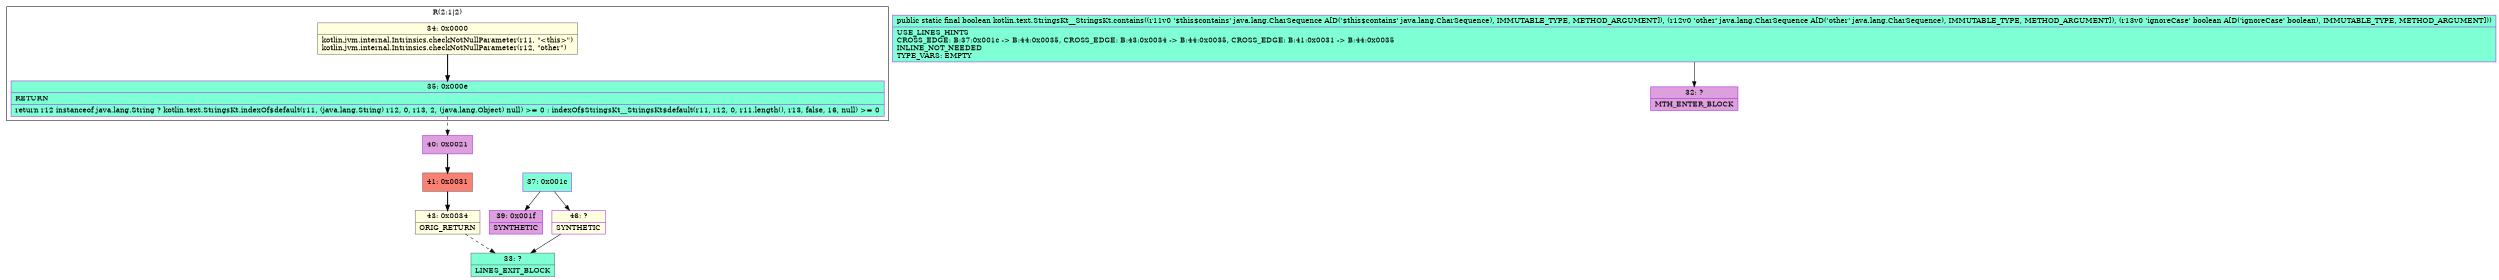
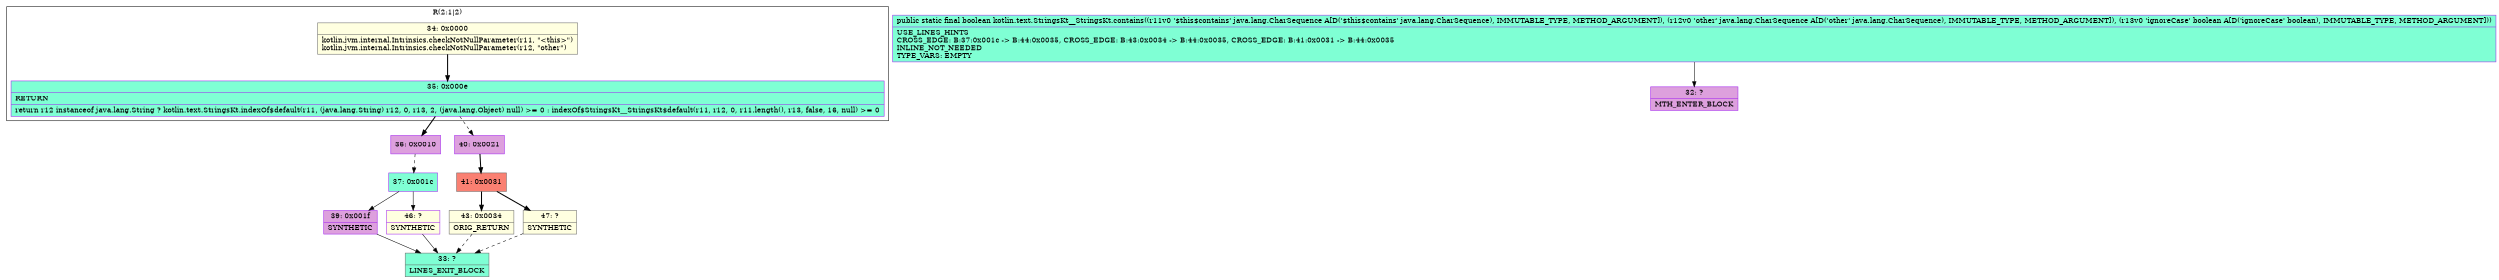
node "36: 0x0010": added
node "47: ?": added
edge "39: 0x001f" -> "33: ?": added
